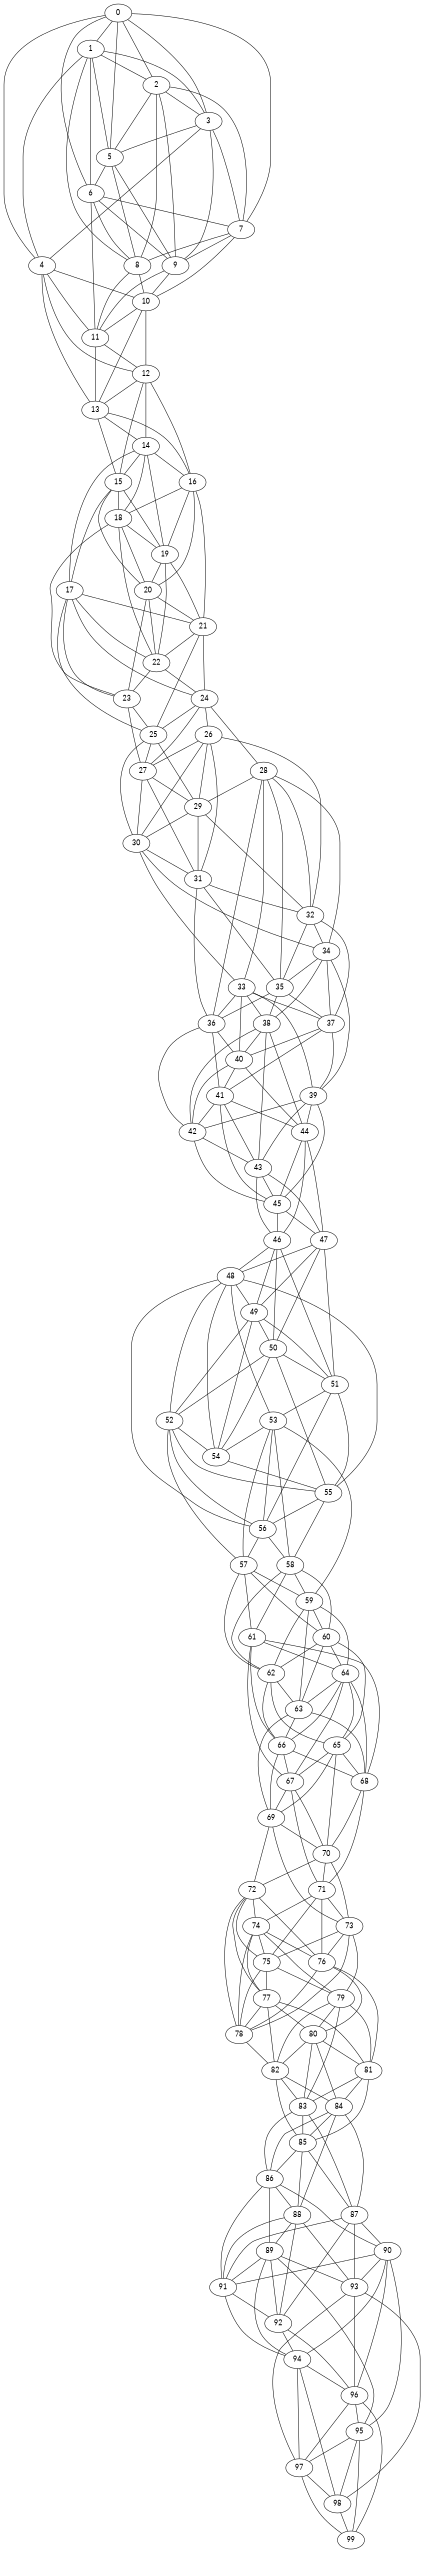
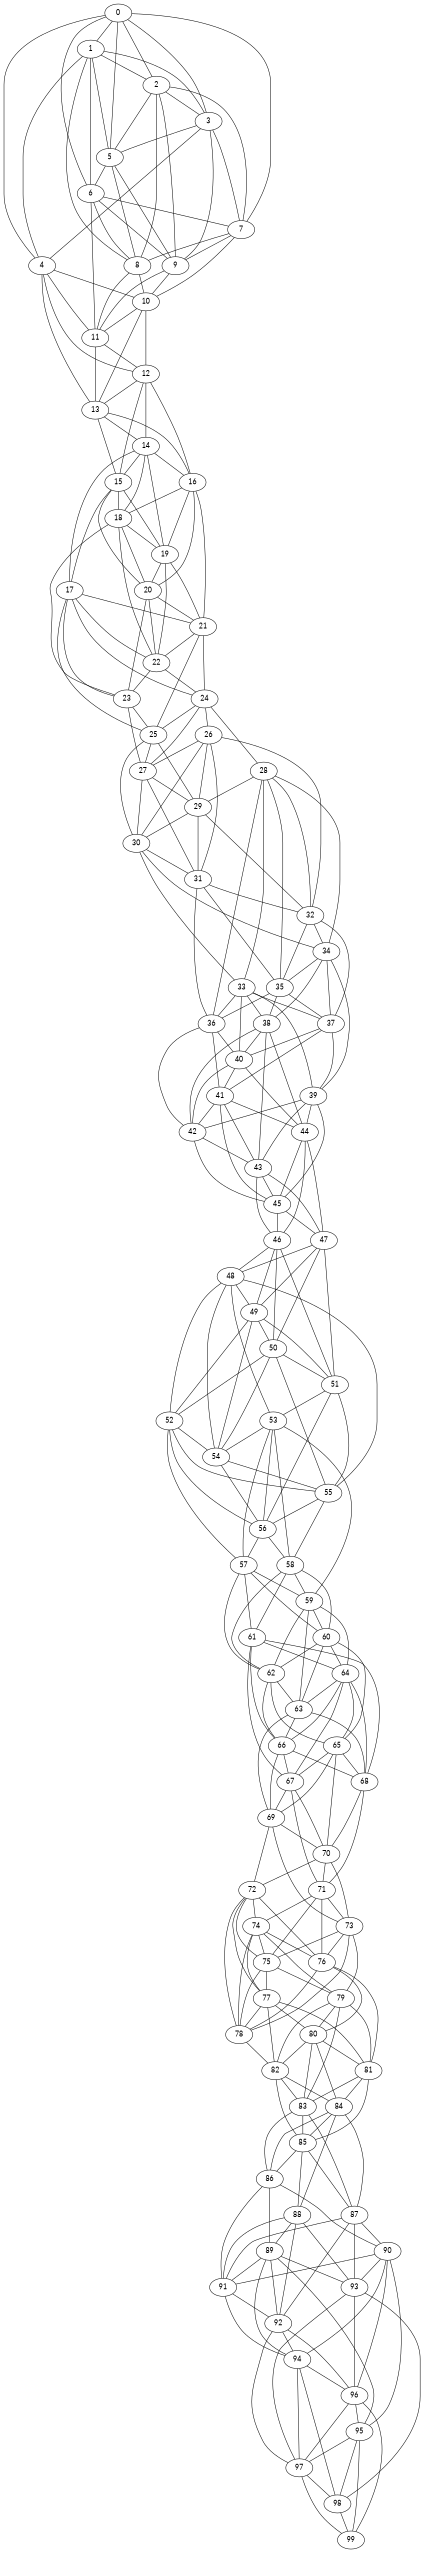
edge "48" -- "56": now "54" -- "56"
edge "86" -- "88": removed
edge "92" -- "97": added
